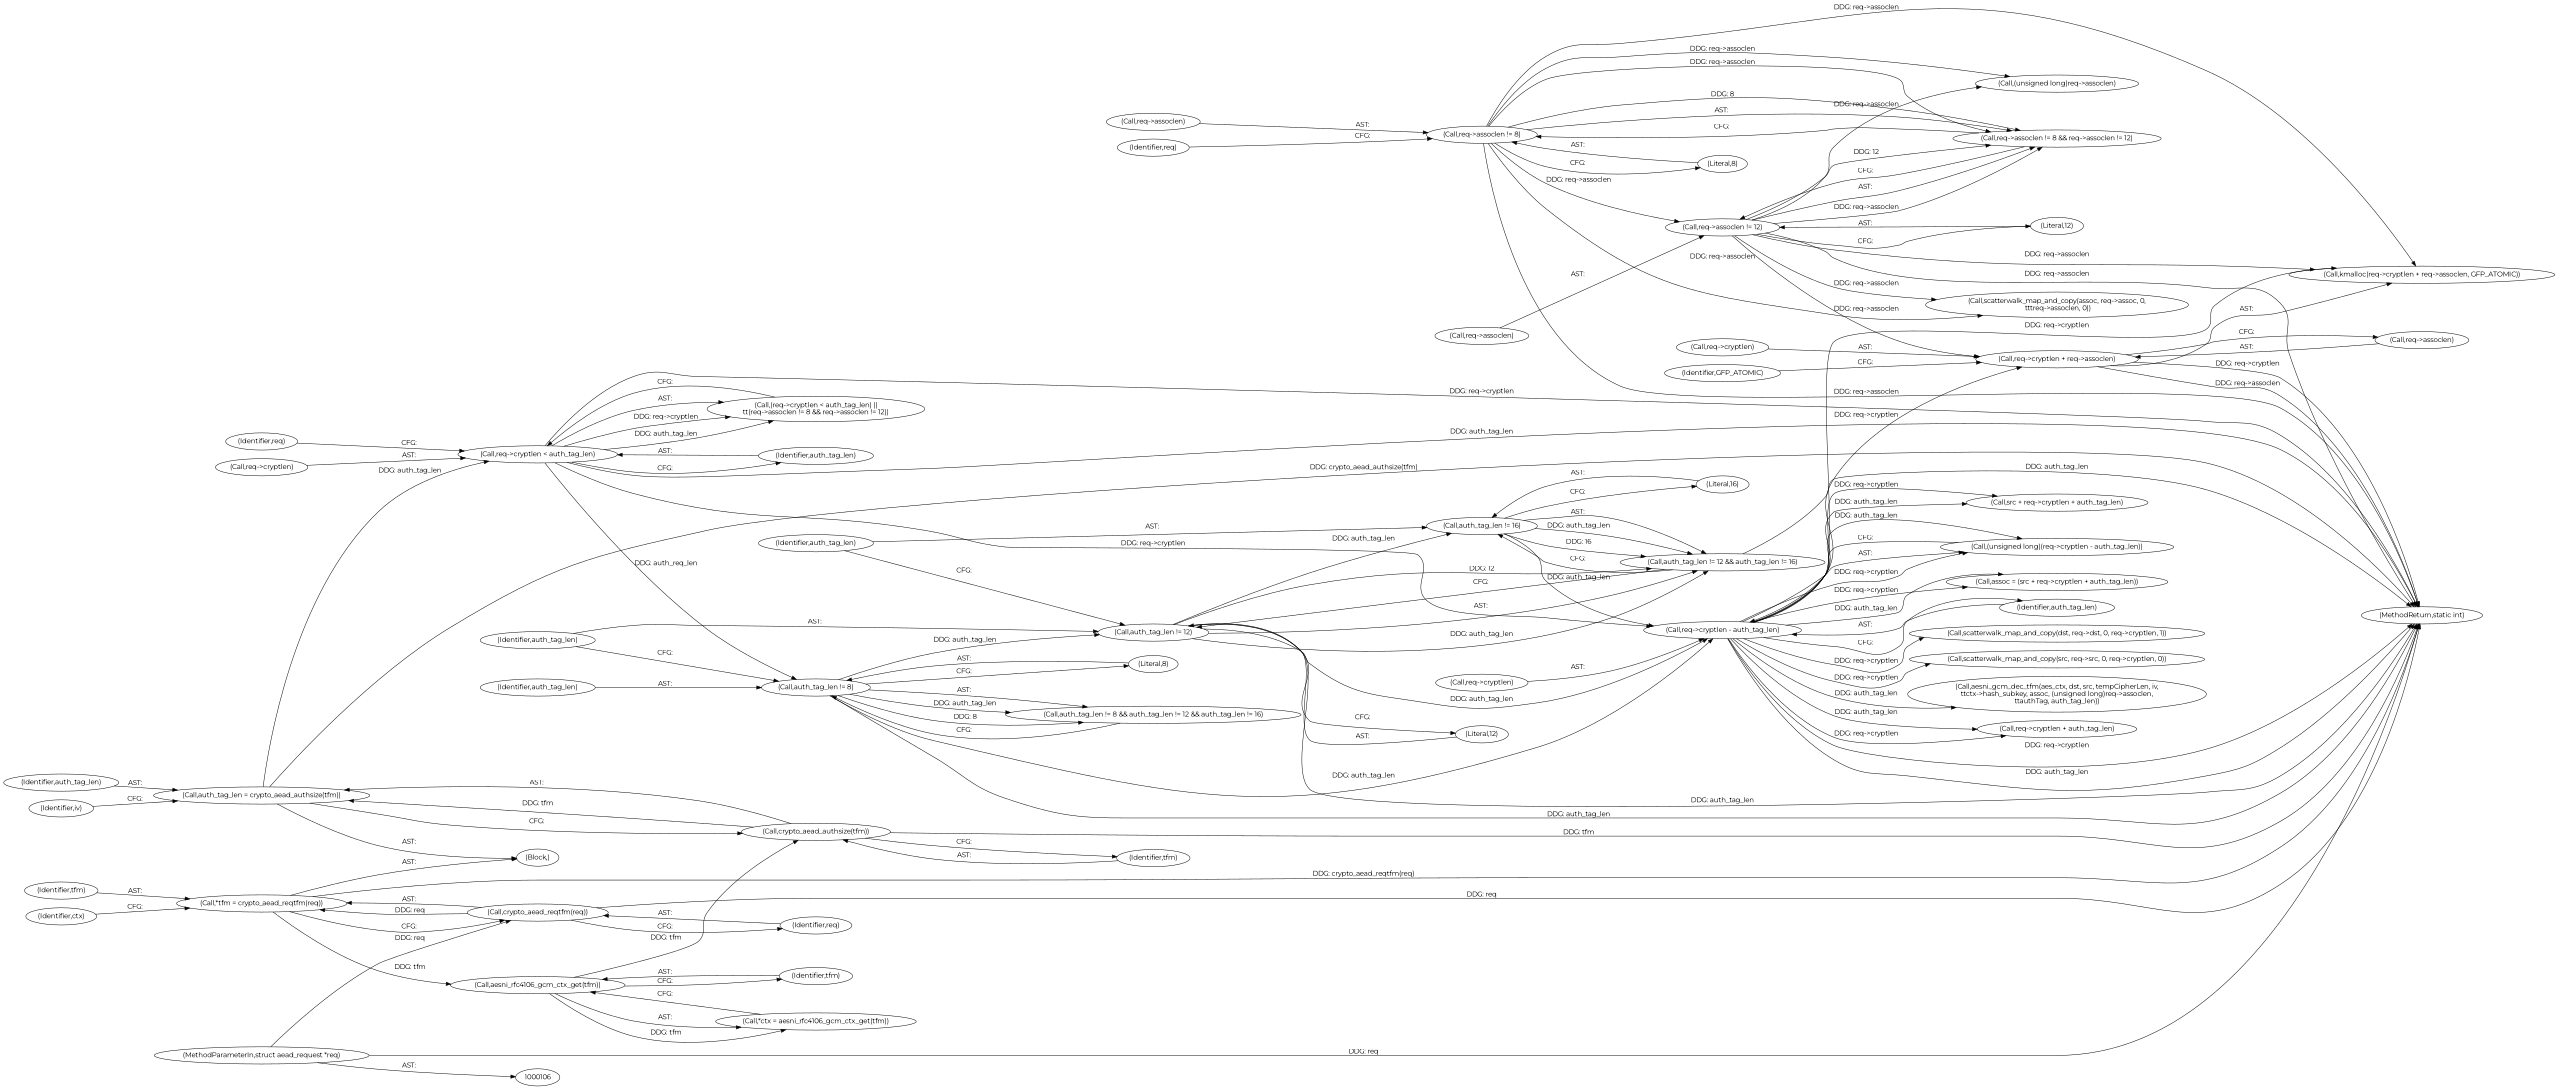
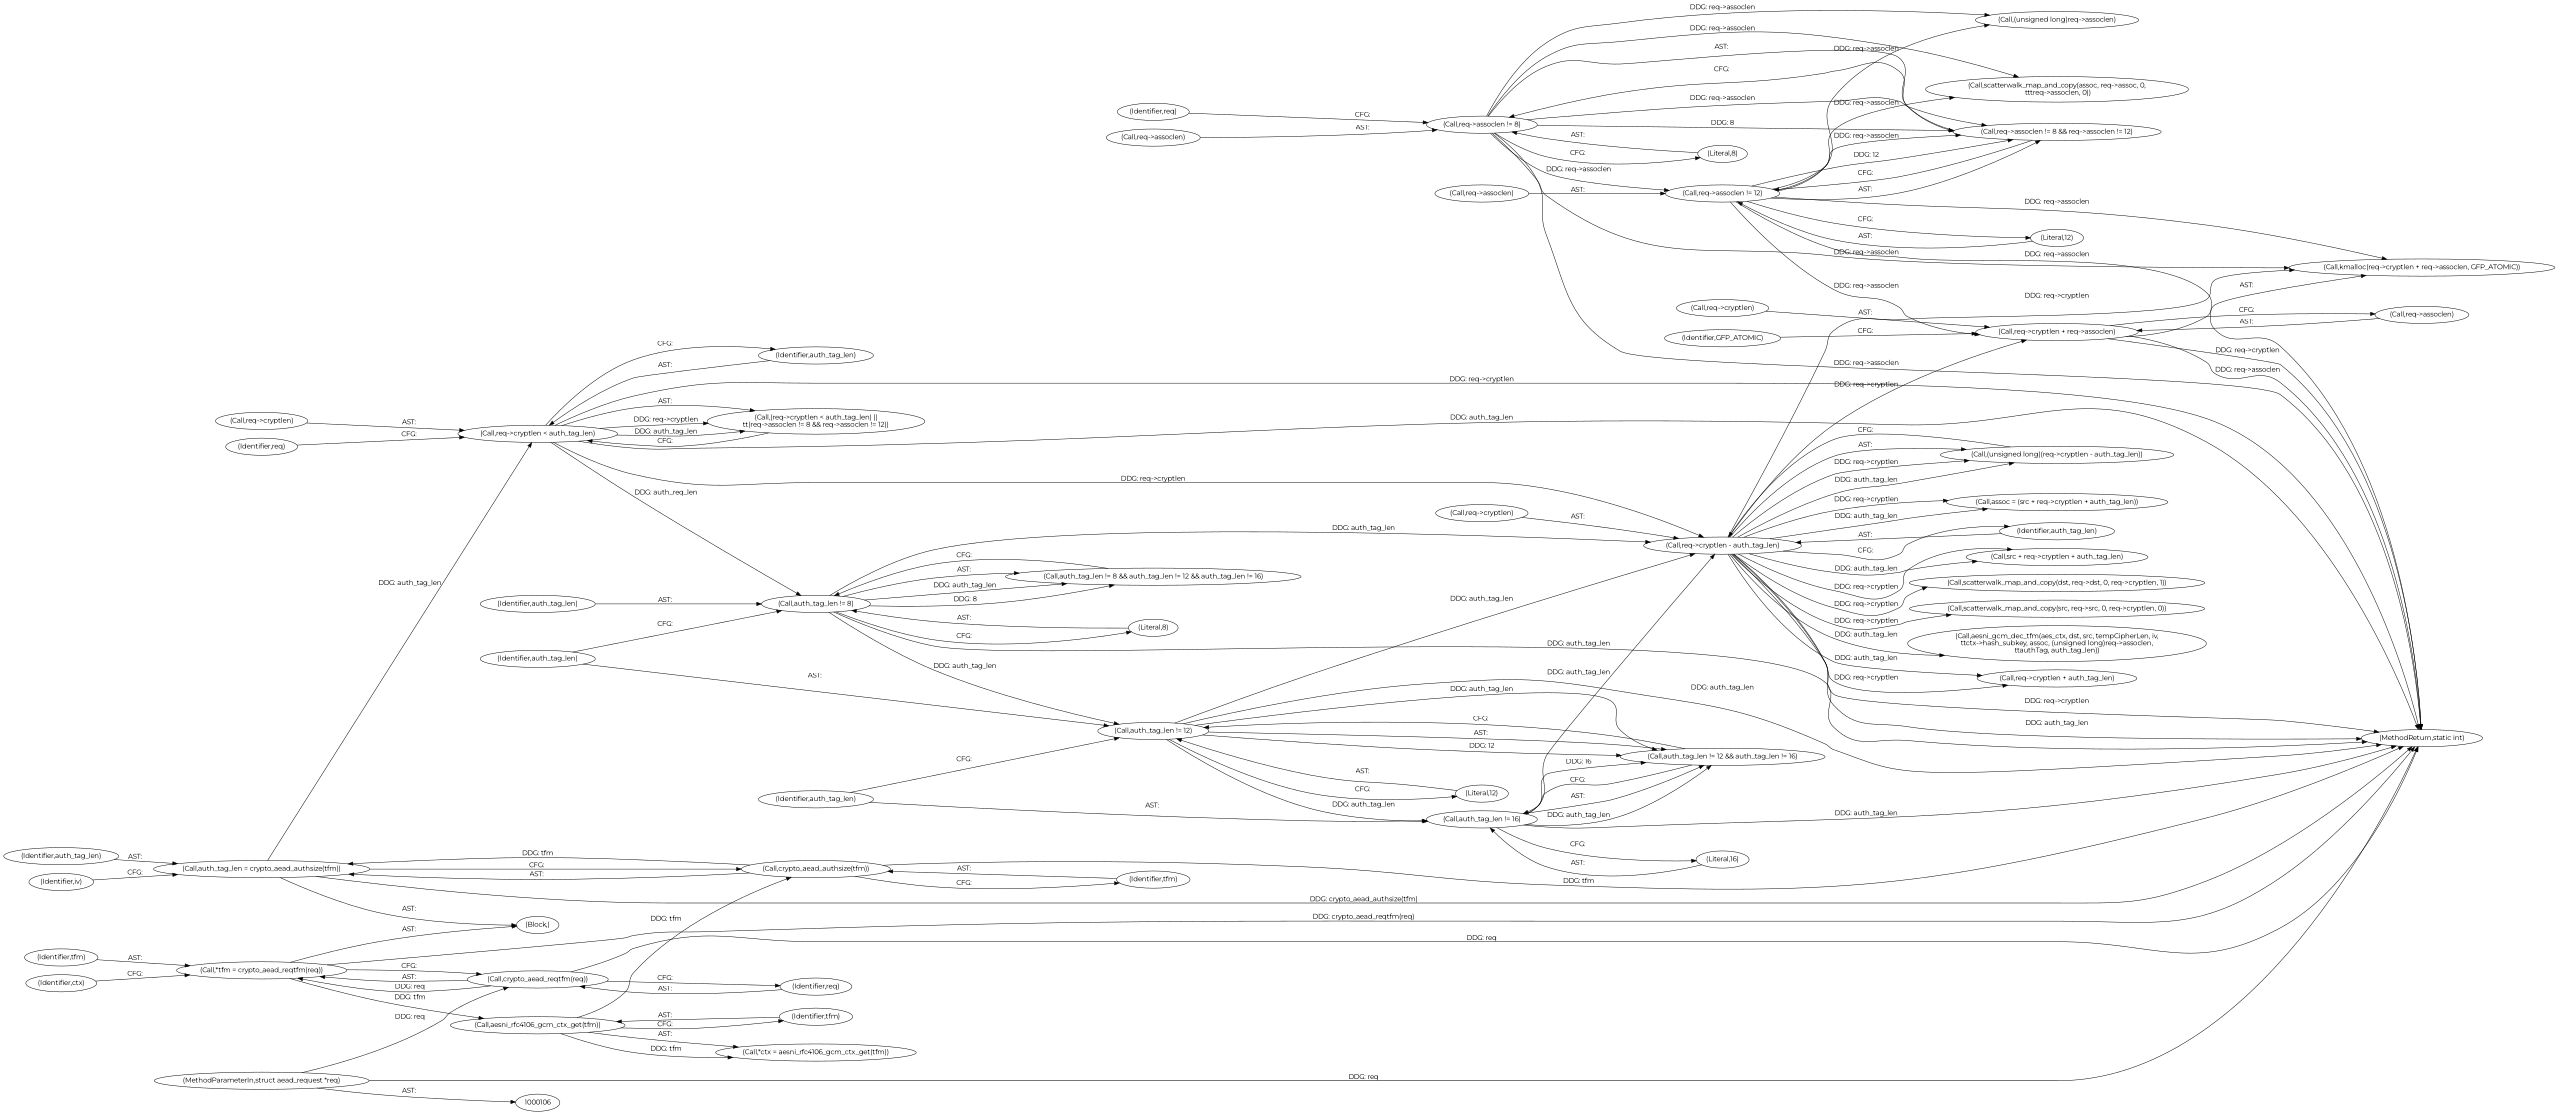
edge "(Call,auth_tag_len != 12 && auth_tag_len != 16)" -> "(MethodReturn,static int)": now "(Call,auth_tag_len != 16)" -> "(MethodReturn,static int)"
edge "(Call,*ctx = aesni_rfc4106_gcm_ctx_get(tfm))" -> "(Call,aesni_rfc4106_gcm_ctx_get(tfm))": removed, label "CFG:"
